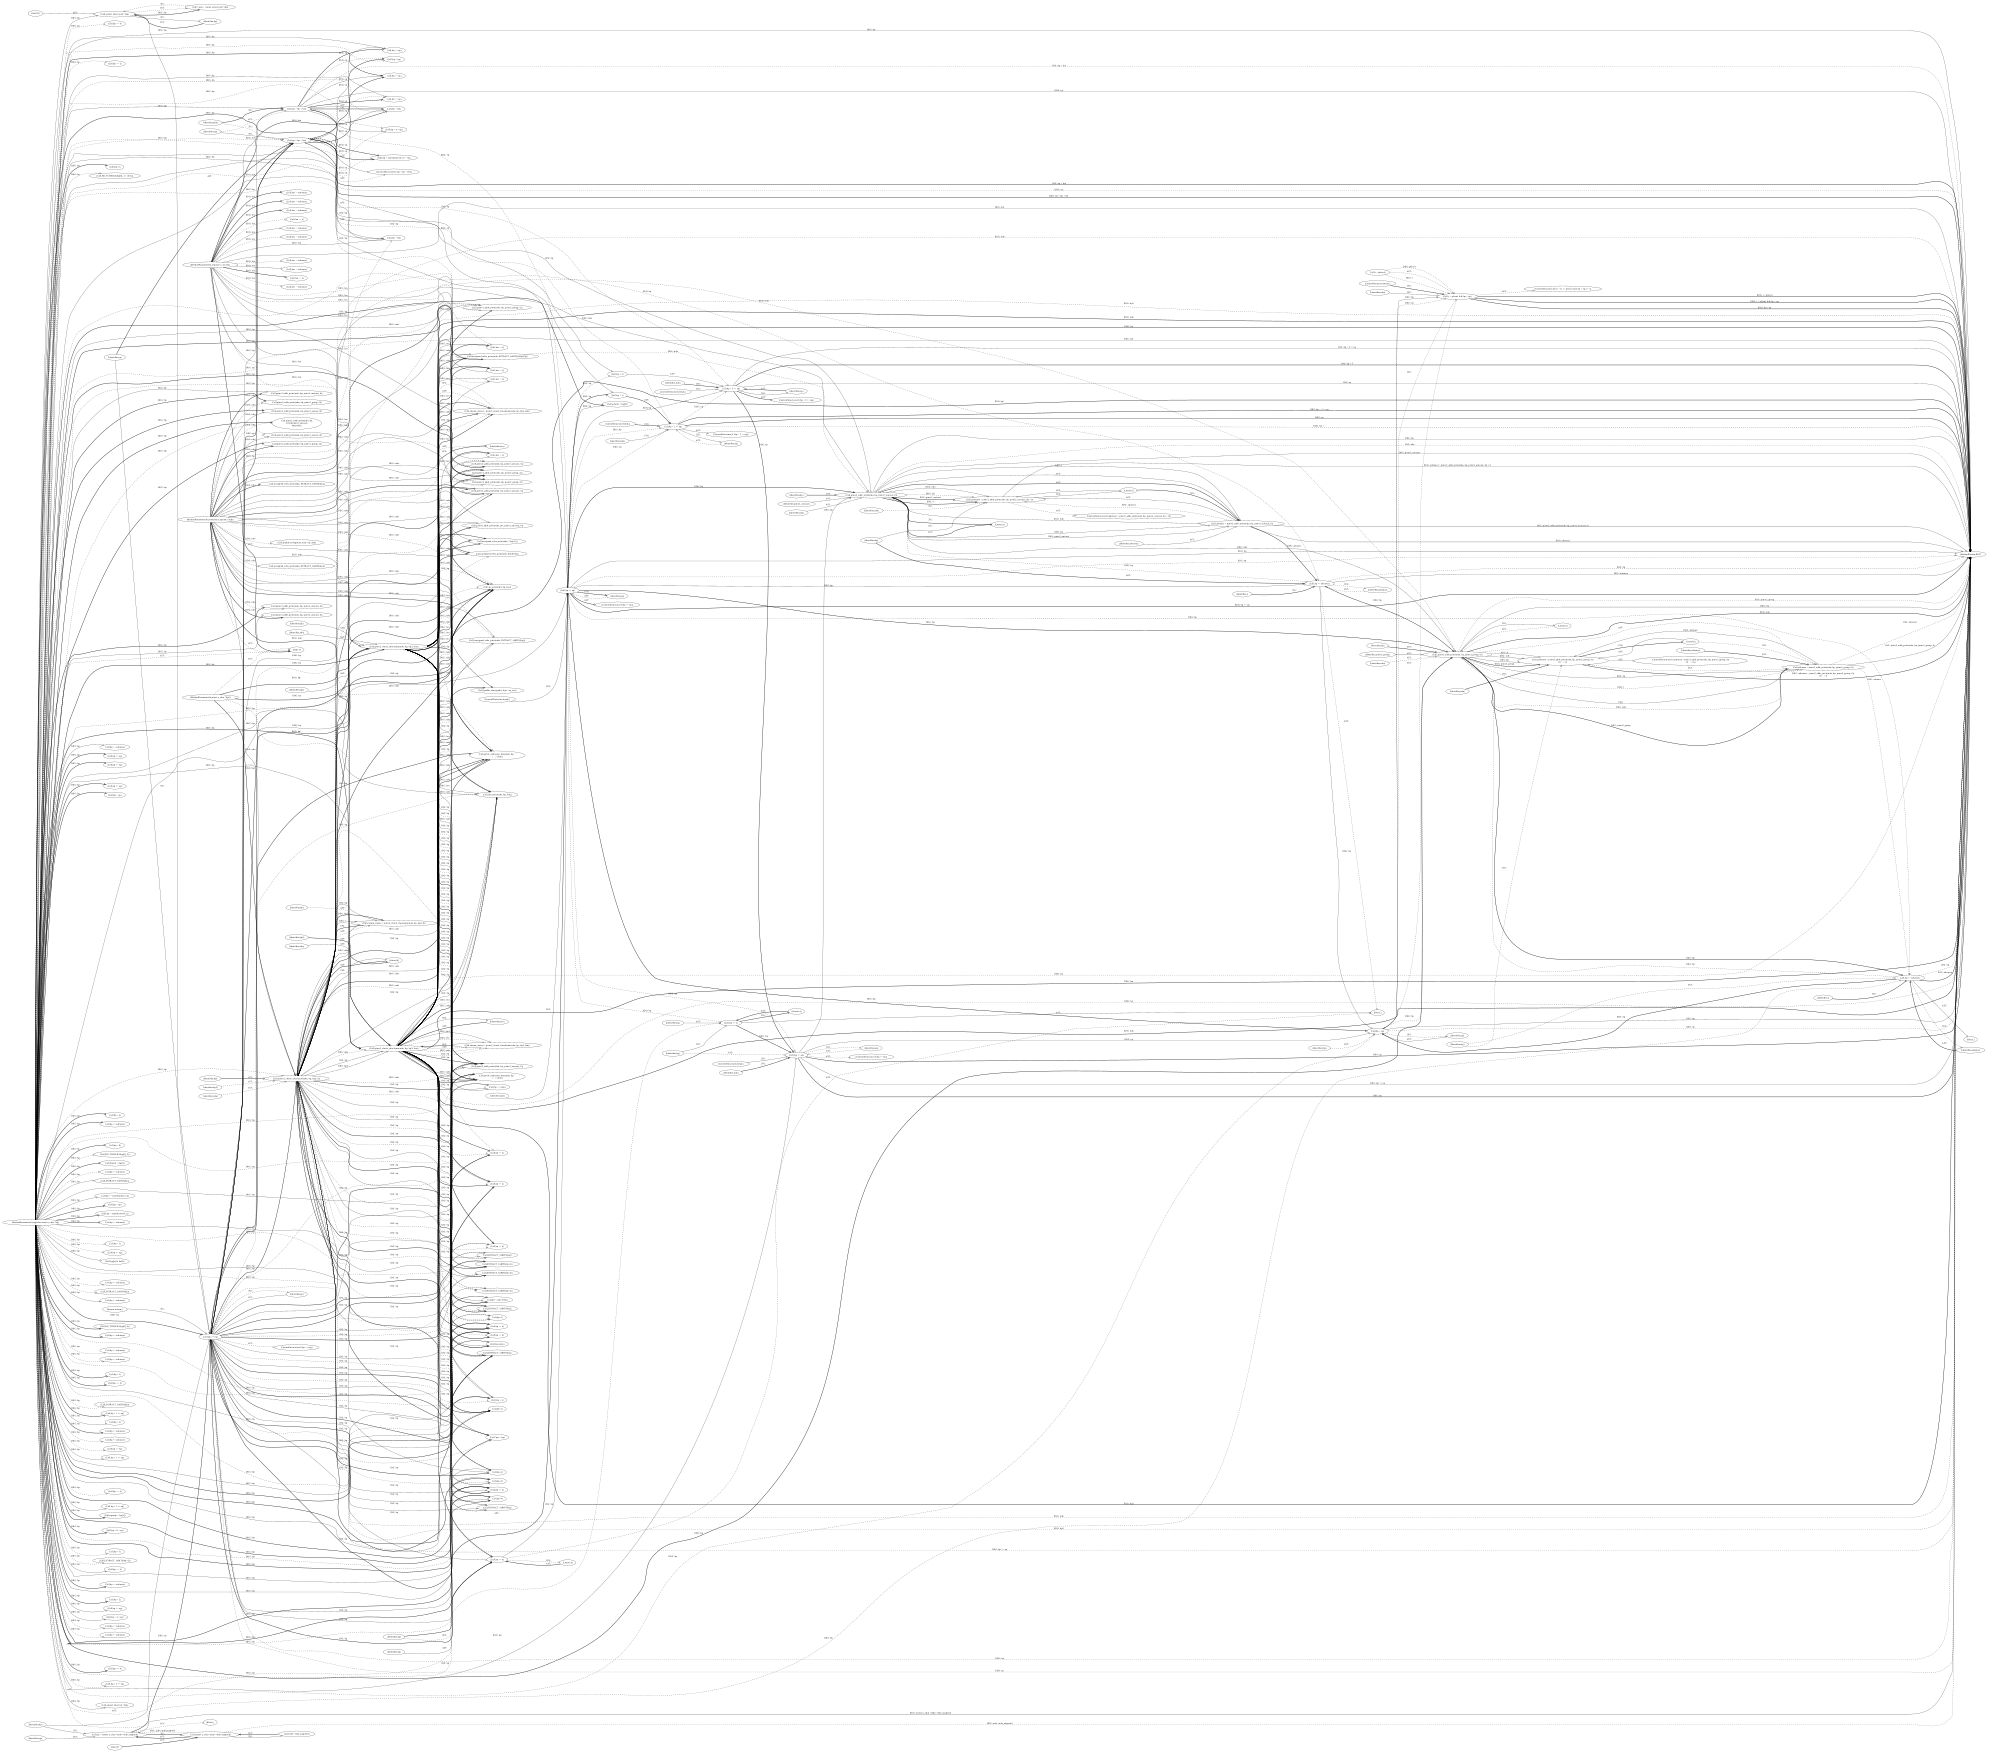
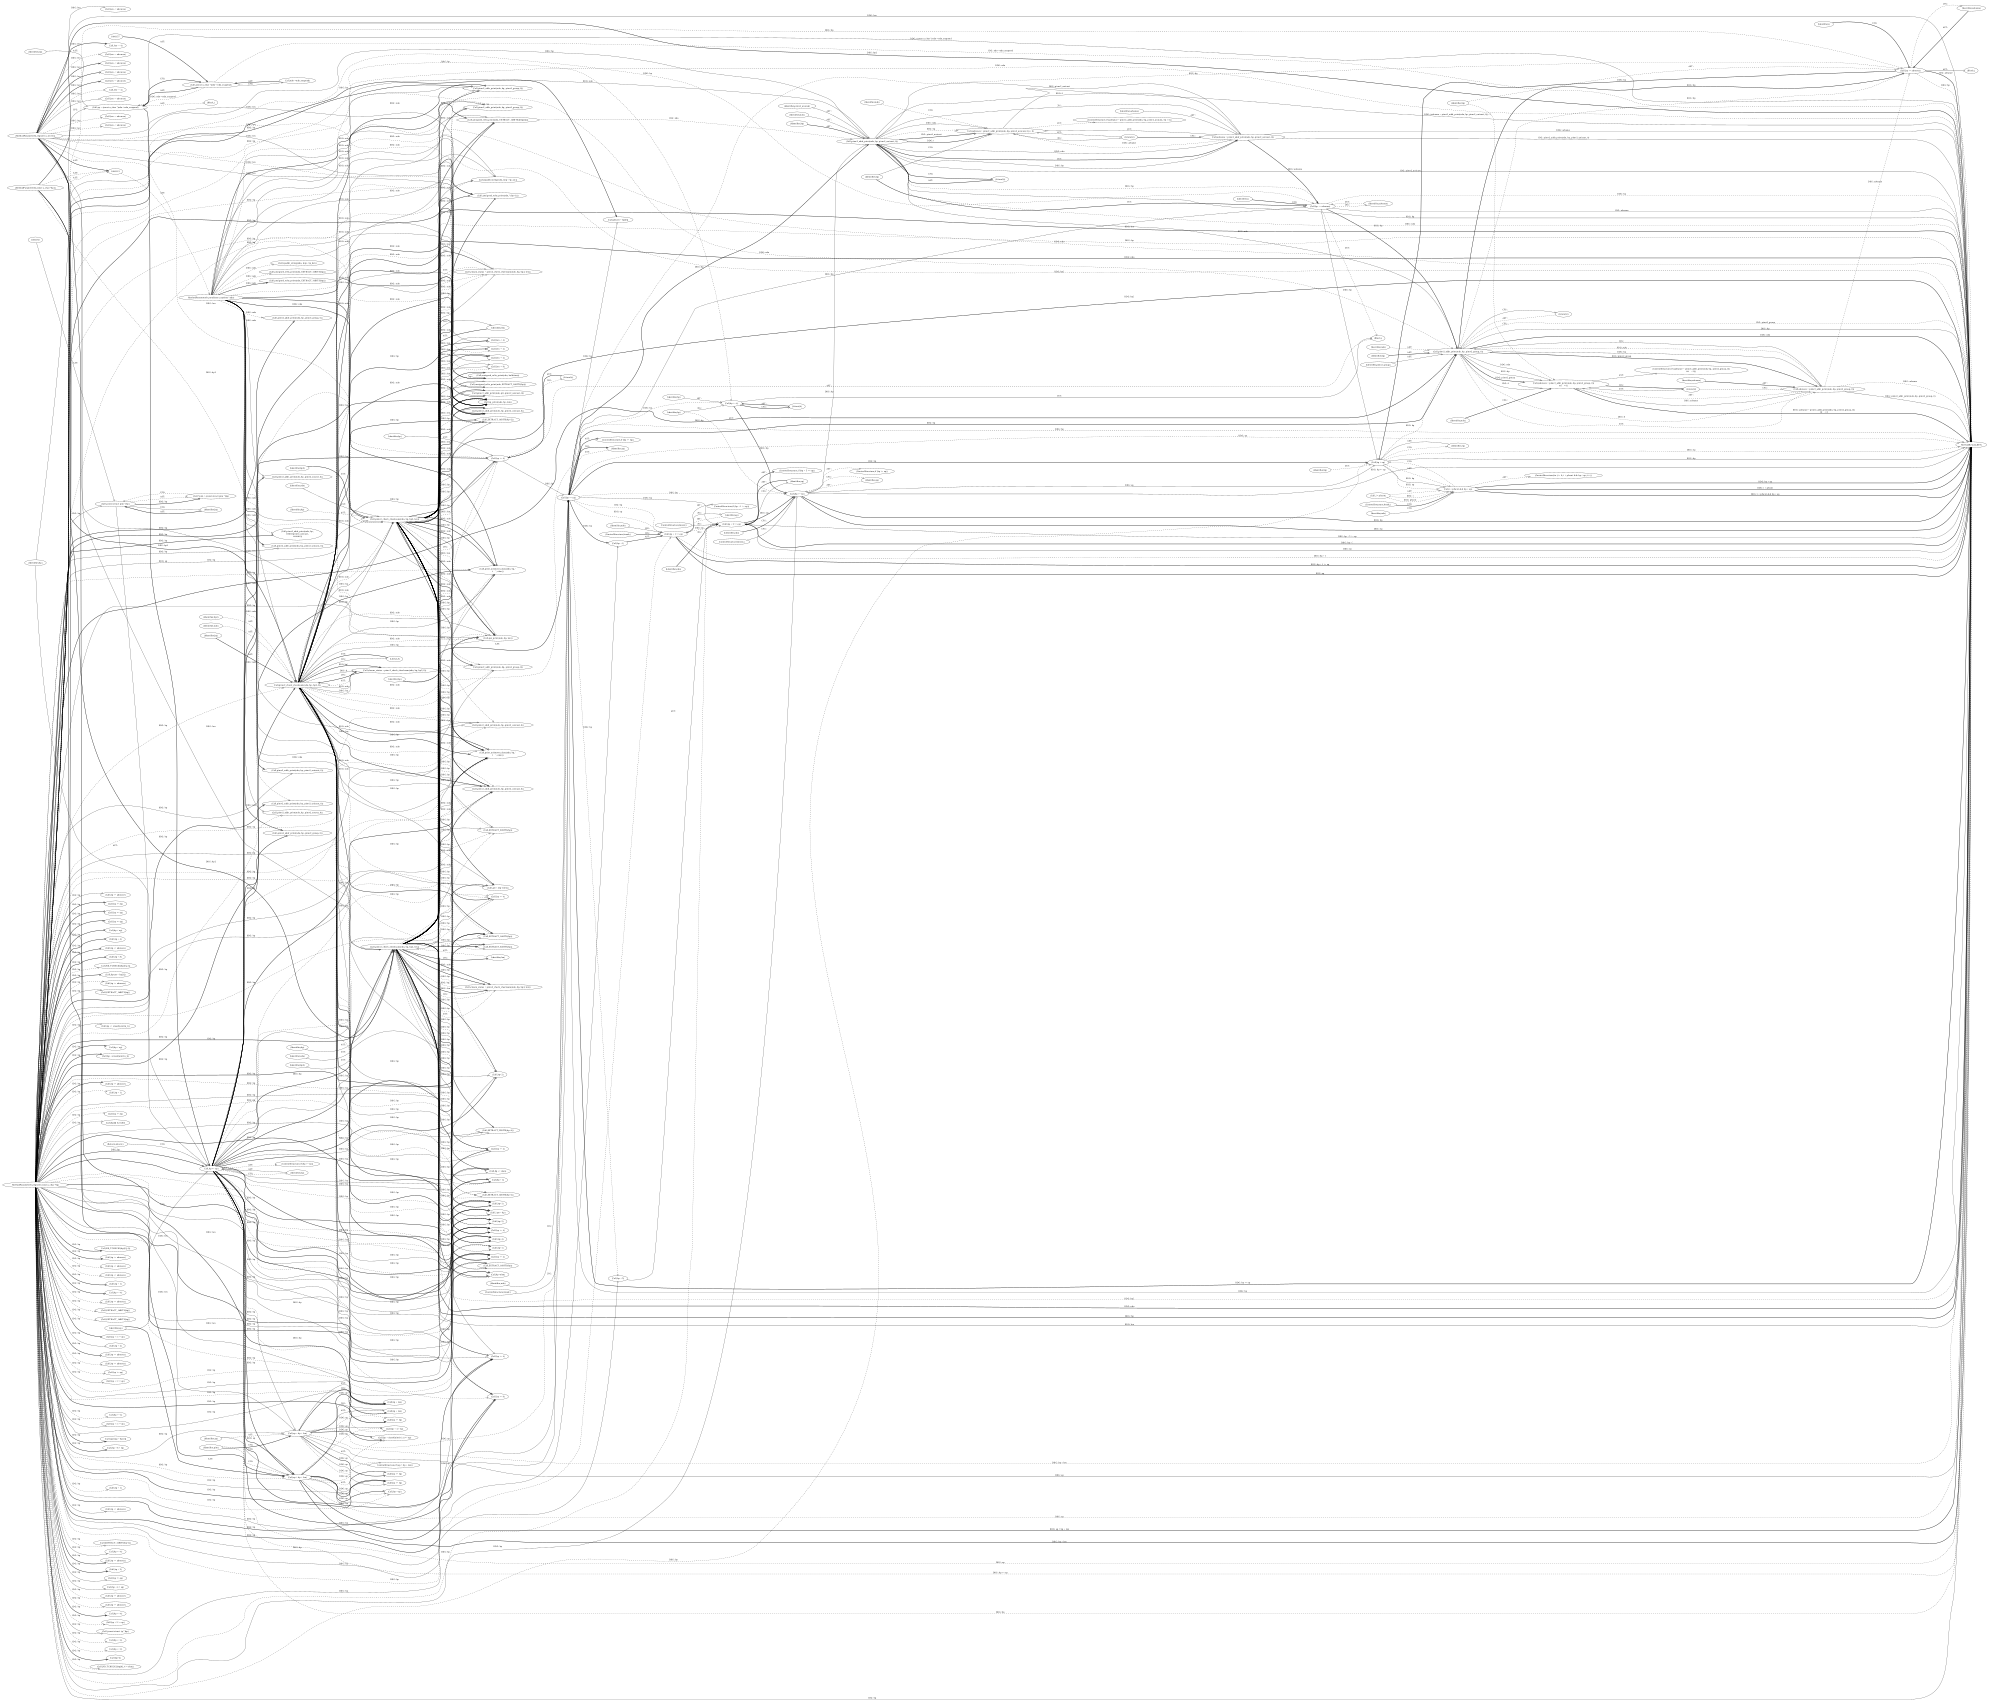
edge "(MethodParameterIn,netdissect_options *ndo)" -> "1000119": reversed
edge "(MethodParameterIn,register const u_char *bp)" -> "(Literal,8)": now "(MethodParameterIn,register const u_char *bp)" -> "(Call,bp += olen)"
